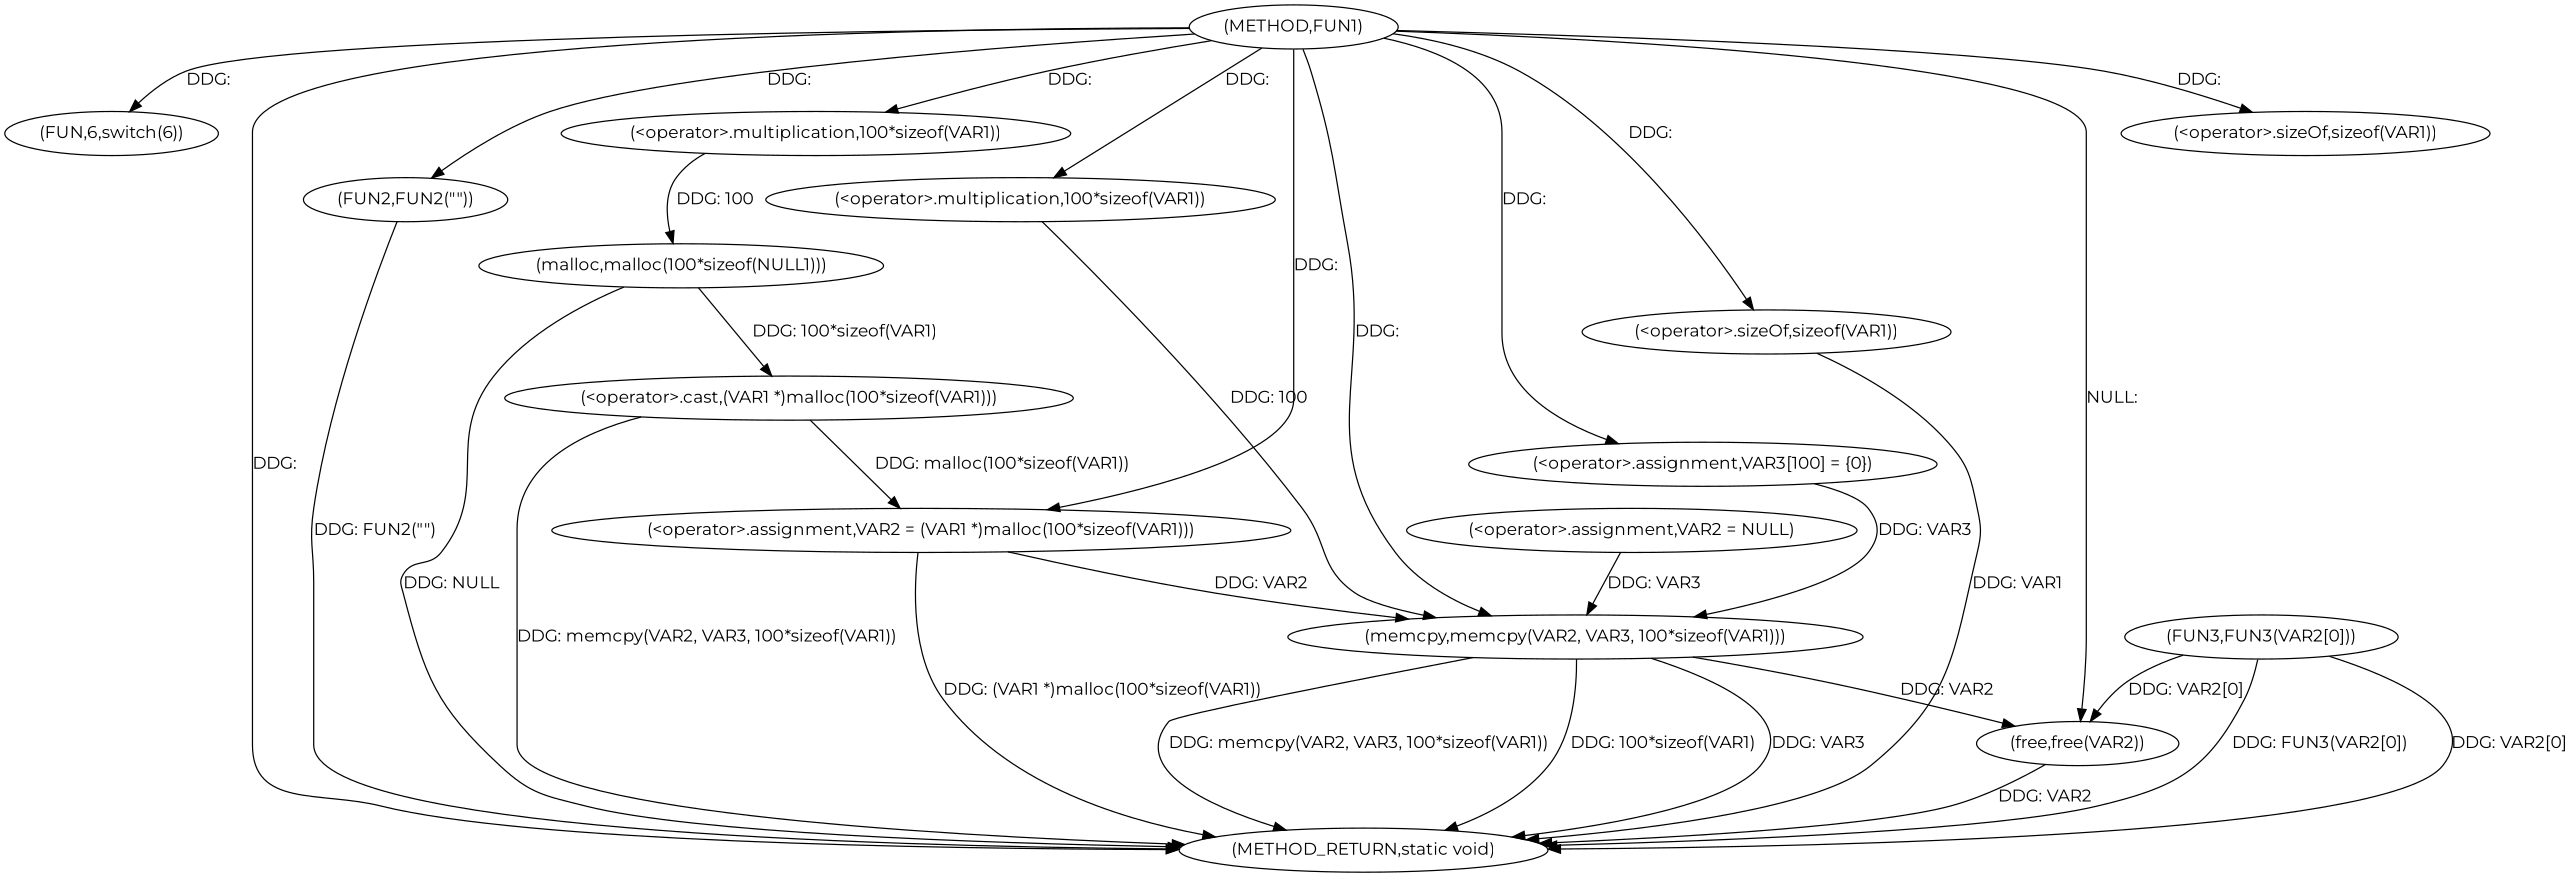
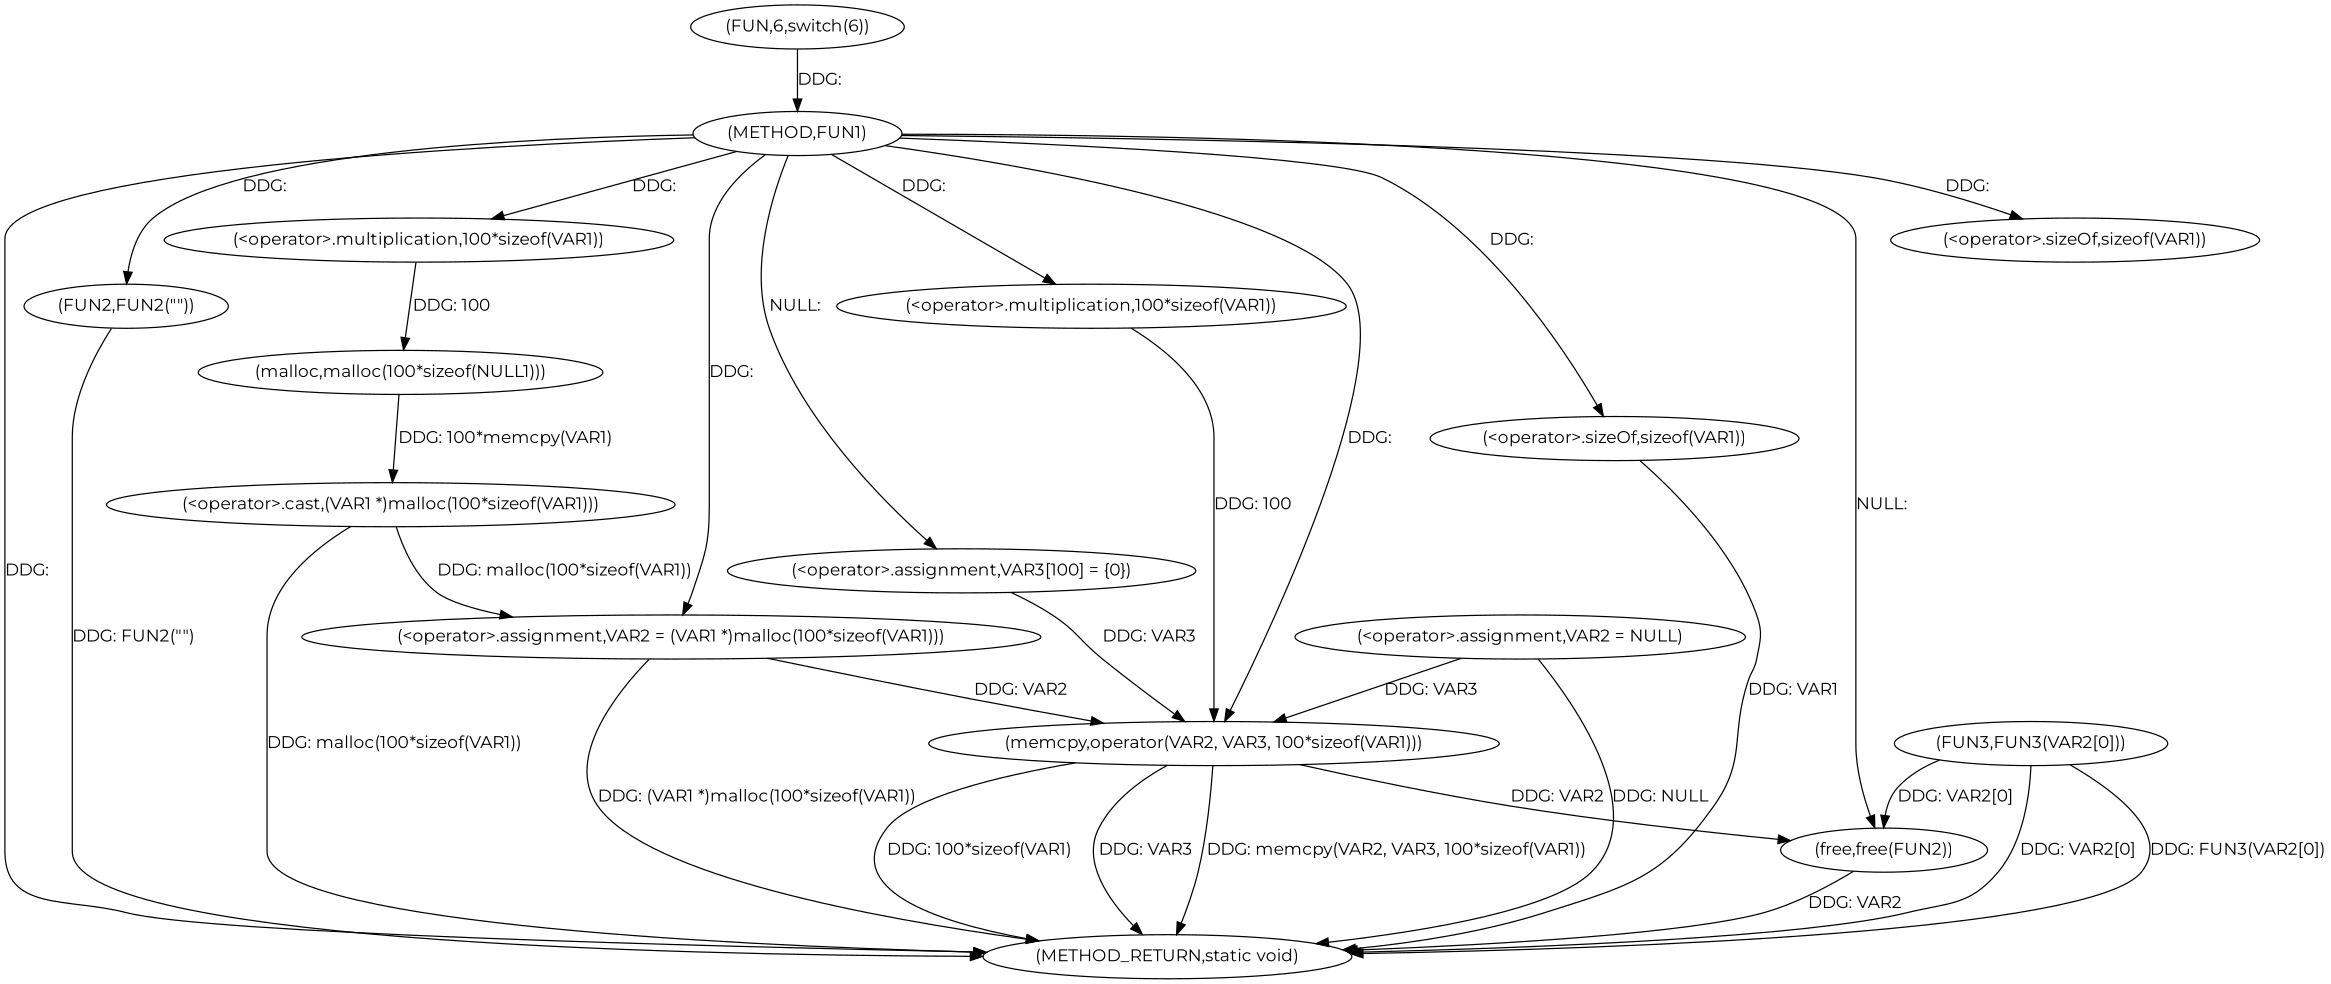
edge "(METHOD,FUN1)" -> "(FUN,6,switch(6))": reversed
edge "(METHOD,FUN1)" -> "(<operator>.assignment,VAR3[100] = {0})": label "DDG: " -> "NULL: "
edge "(malloc,malloc(100*sizeof(NULL1)))" -> "(<operator>.cast,(VAR1 *)malloc(100*sizeof(VAR1)))": label "DDG: 100*sizeof(VAR1)" -> "DDG: 100*memcpy(VAR1)"
edge "(<operator>.cast,(VAR1 *)malloc(100*sizeof(VAR1)))" -> "(METHOD_RETURN,static void)": label "DDG: memcpy(VAR2, VAR3, 100*sizeof(VAR1))" -> "DDG: malloc(100*sizeof(VAR1))"
node "(memcpy,memcpy(VAR2, VAR3, 100*sizeof(VAR1)))": label "(memcpy,memcpy(VAR2, VAR3, 100*sizeof(VAR1)))" -> "(memcpy,operator(VAR2, VAR3, 100*sizeof(VAR1)))"
node "(free,free(VAR2))": label "(free,free(VAR2))" -> "(free,free(FUN2))"
edge "(malloc,malloc(100*sizeof(NULL1)))" -> "(METHOD_RETURN,static void)": now "(<operator>.assignment,VAR2 = NULL)" -> "(METHOD_RETURN,static void)"
